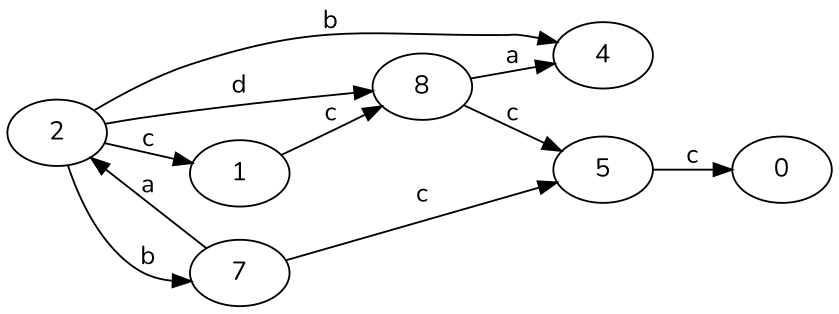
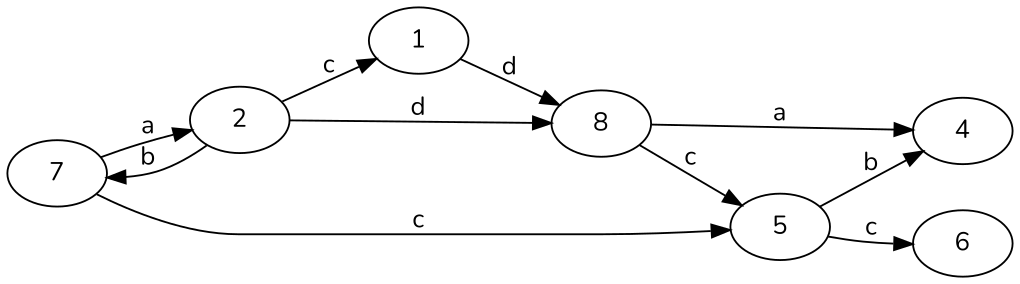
edge "2" -> "4": now "5" -> "4"
edge "1" -> "8": label "c" -> "d"
node "0": label "0" -> "6"
